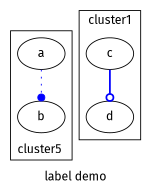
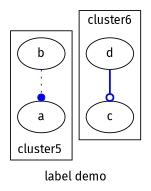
cluster "cluster1": label "cluster1" -> "cluster6"
edge "a" -> "b": reversed
edge "c" -> "d": reversed
